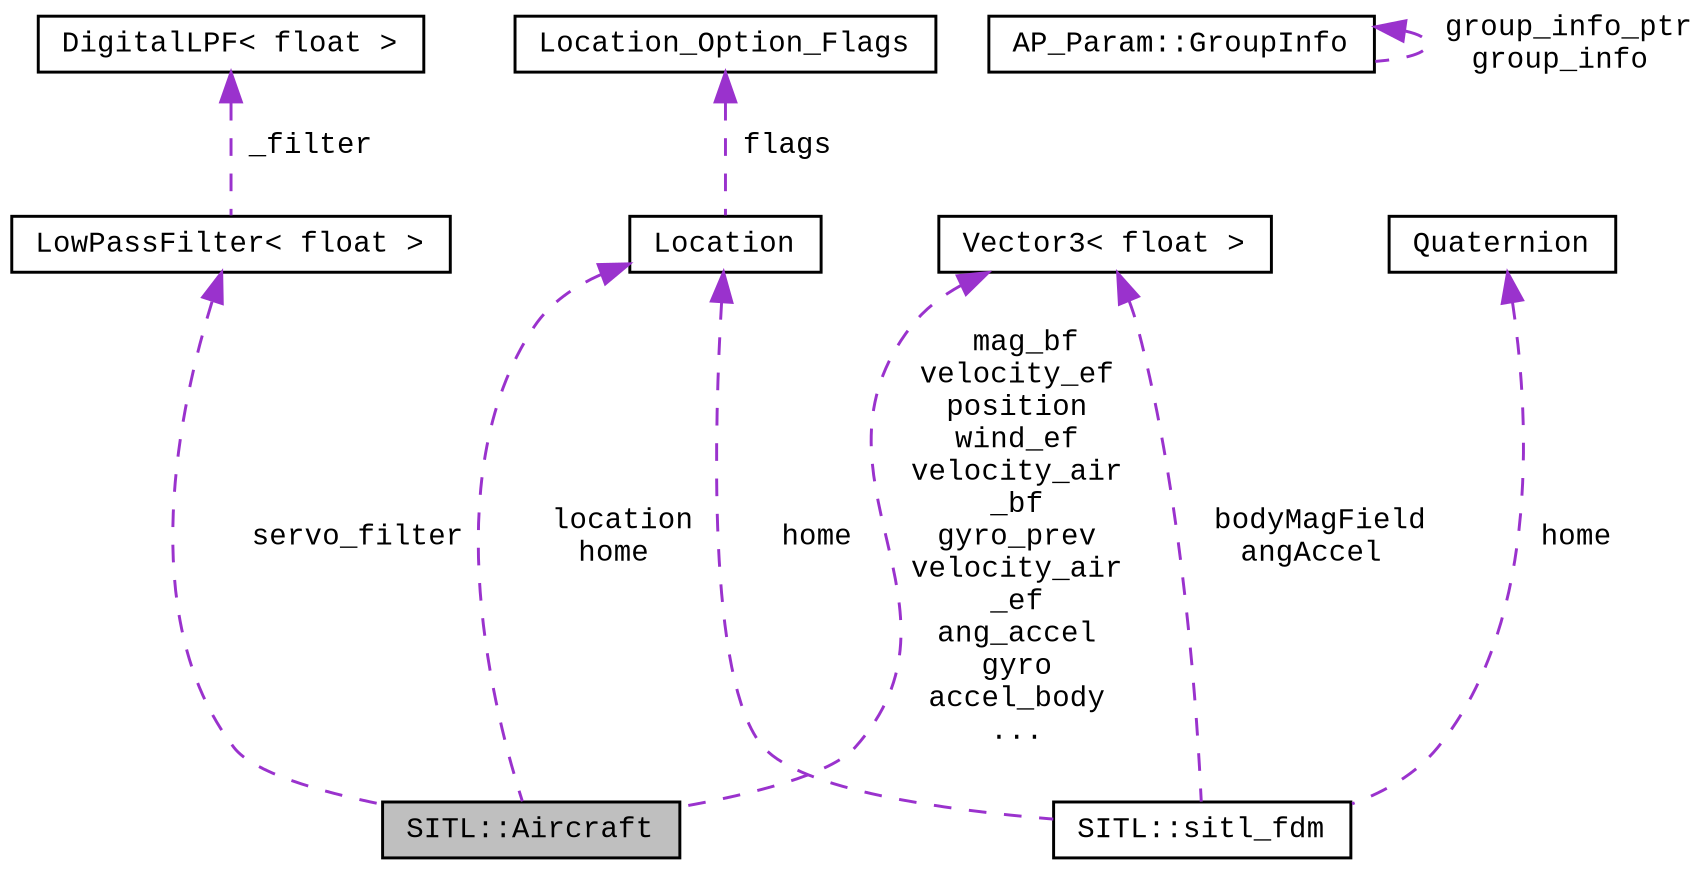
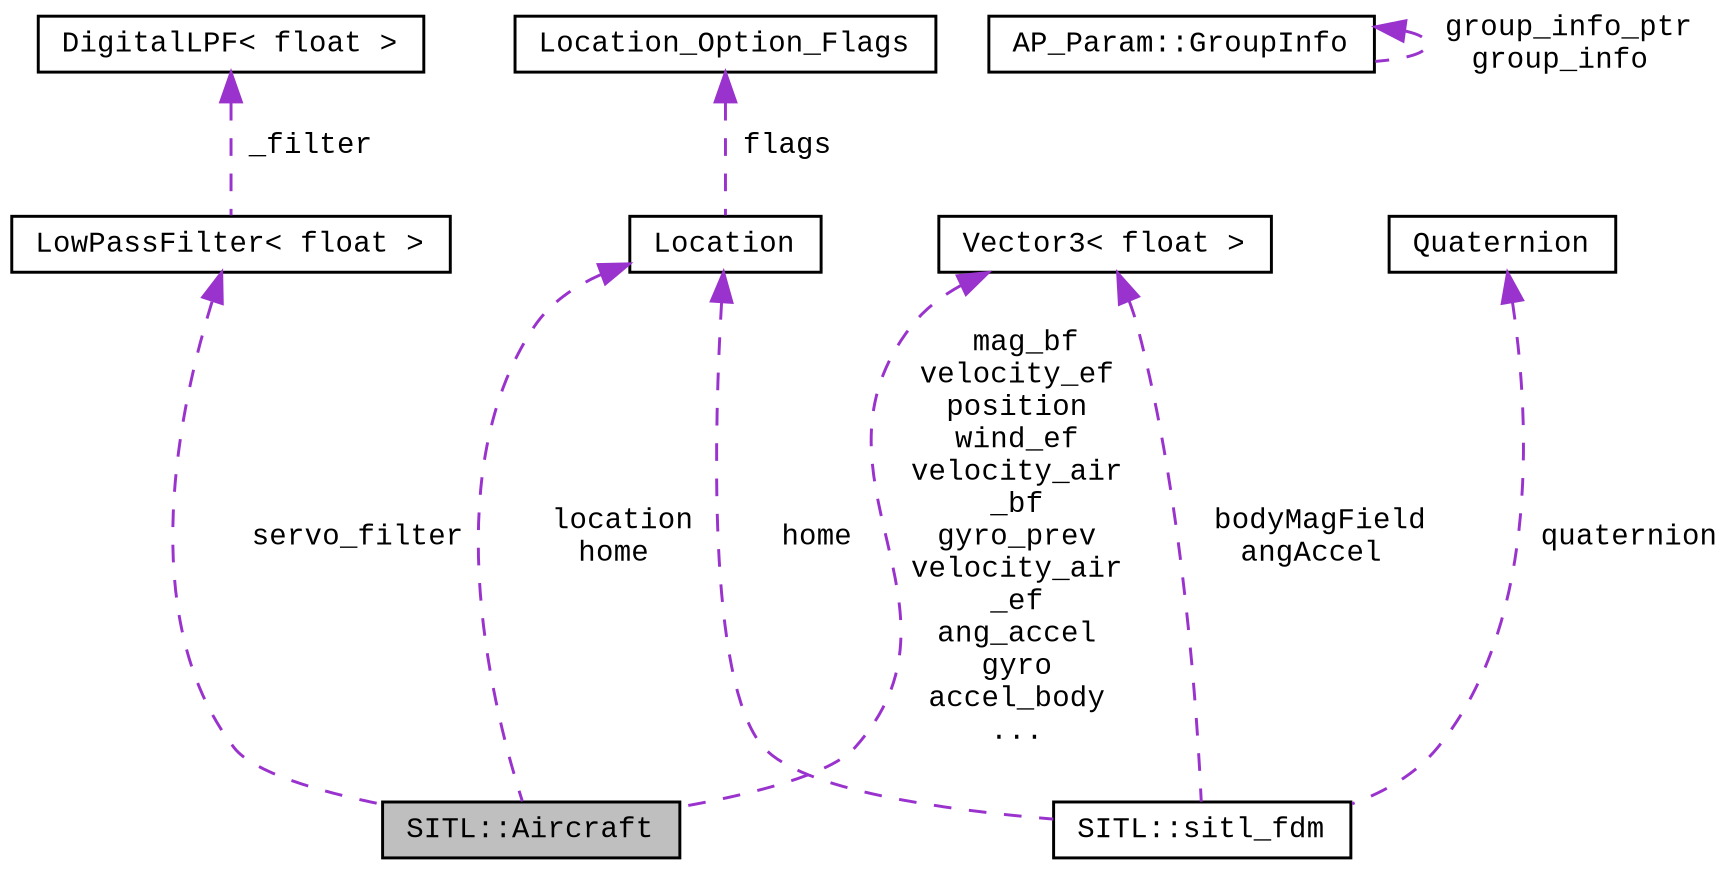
edge "SITL::sitl_fdm" -> "Quaternion": label " home" -> " quaternion"
